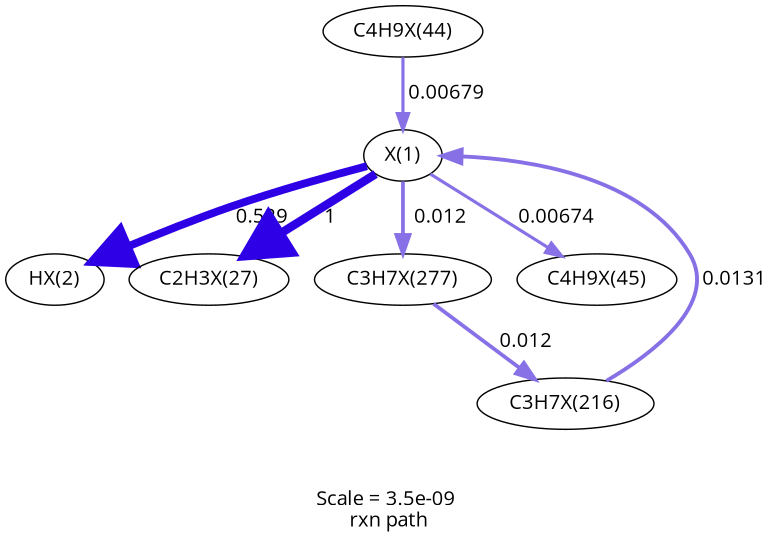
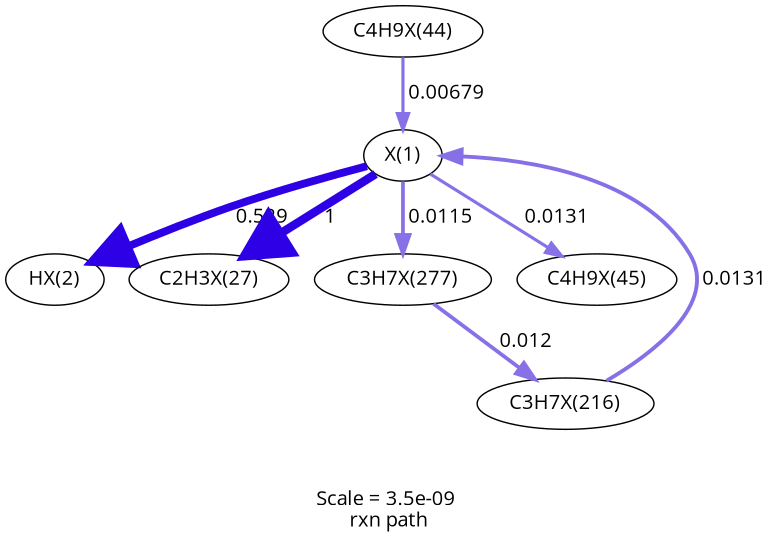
edge "X(1)" -> "C3H7X(277)": label " 0.012" -> " 0.0115"
edge "X(1)" -> "C4H9X(45)": label " 0.00674" -> " 0.0131"
